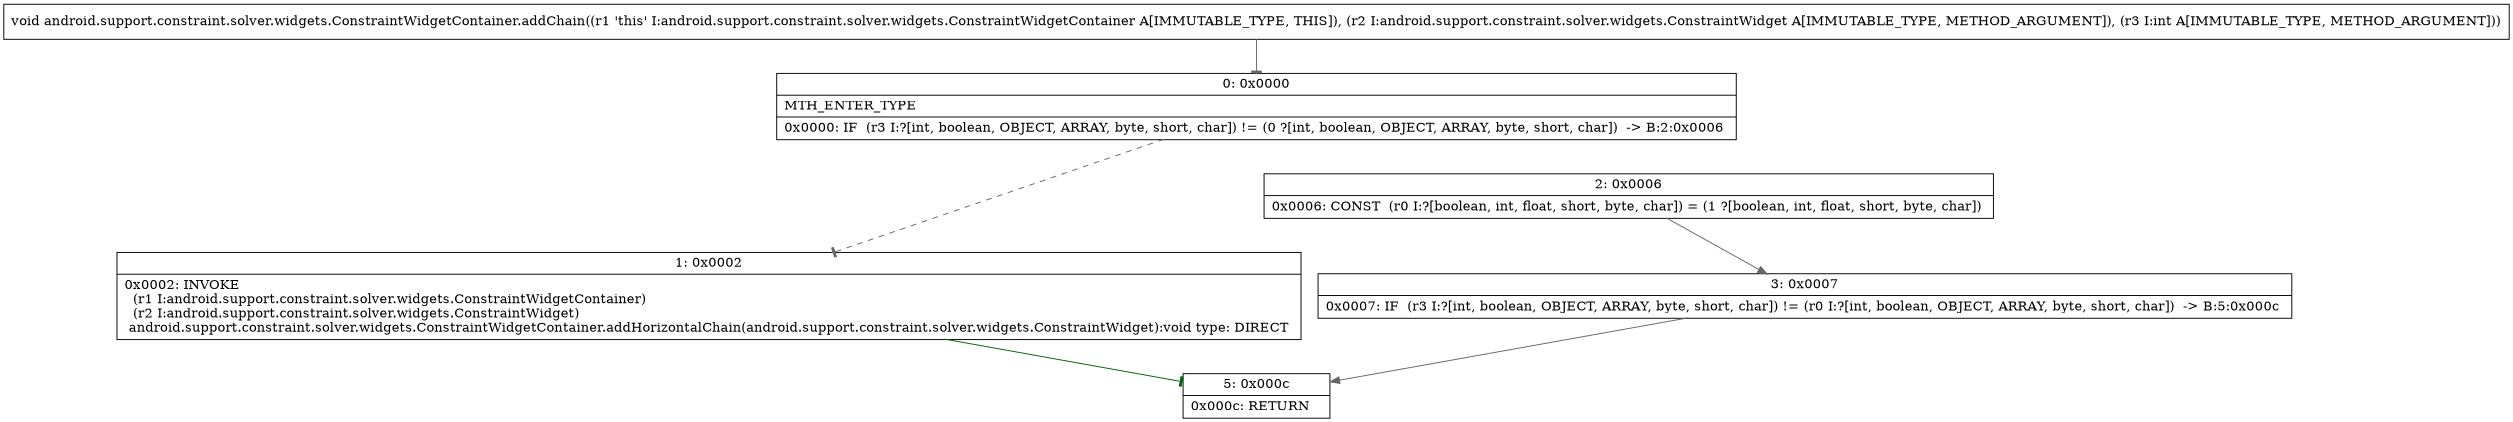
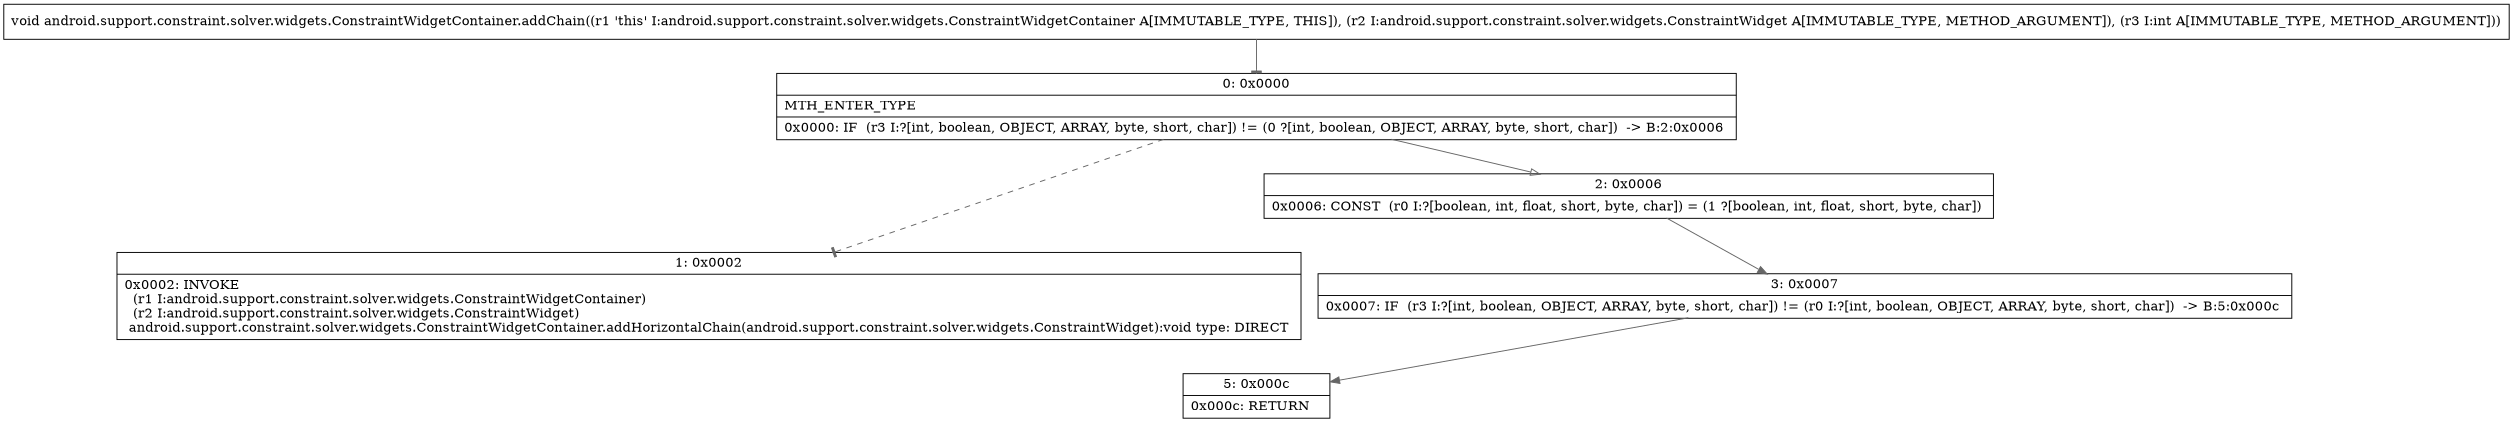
edge "0: 0x0000" -> "2: 0x0006": added
edge "1: 0x0002" -> "5: 0x000c": removed
